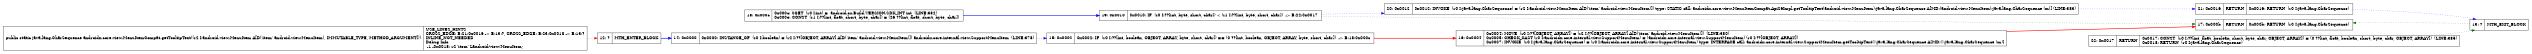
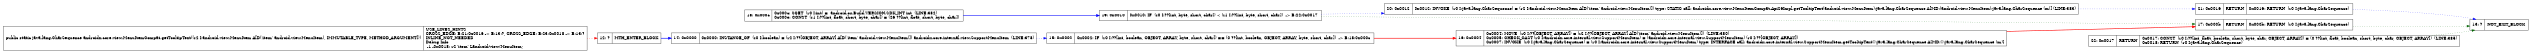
edge "13: ?" -> "17: 0x000b": reversed
node "13: ?": text "MTH_EXIT_BLOCK" -> "NOT_EXIT_BLOCK"
